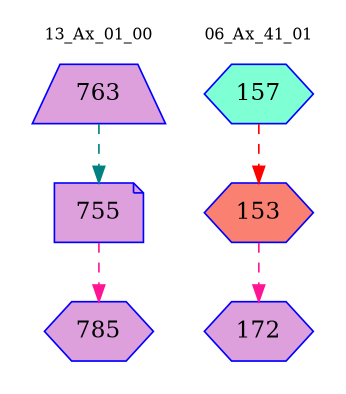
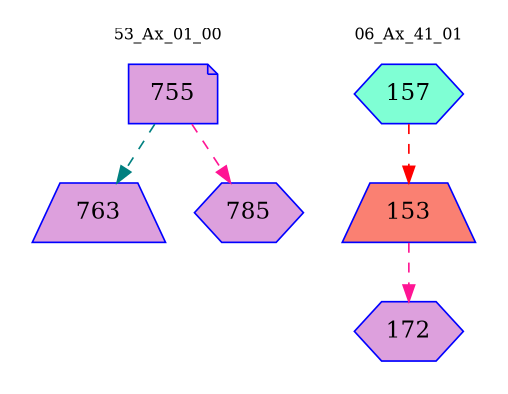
cluster "13_Ax_01_00": label "13_Ax_01_00" -> "53_Ax_01_00"
edge "763" -> "755": reversed
node "153": shape hexagon -> trapezium
